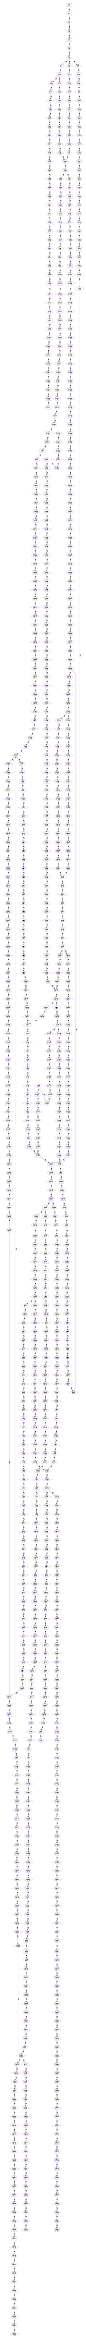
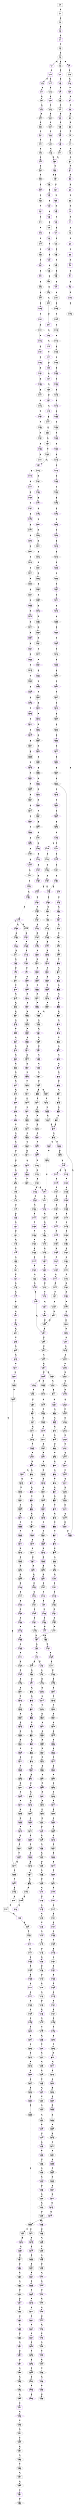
edge "S201" -> "S196": reversed
edge "S432" -> "S440": now "S432" -> "S443"
edge "S159" -> "S154": reversed
